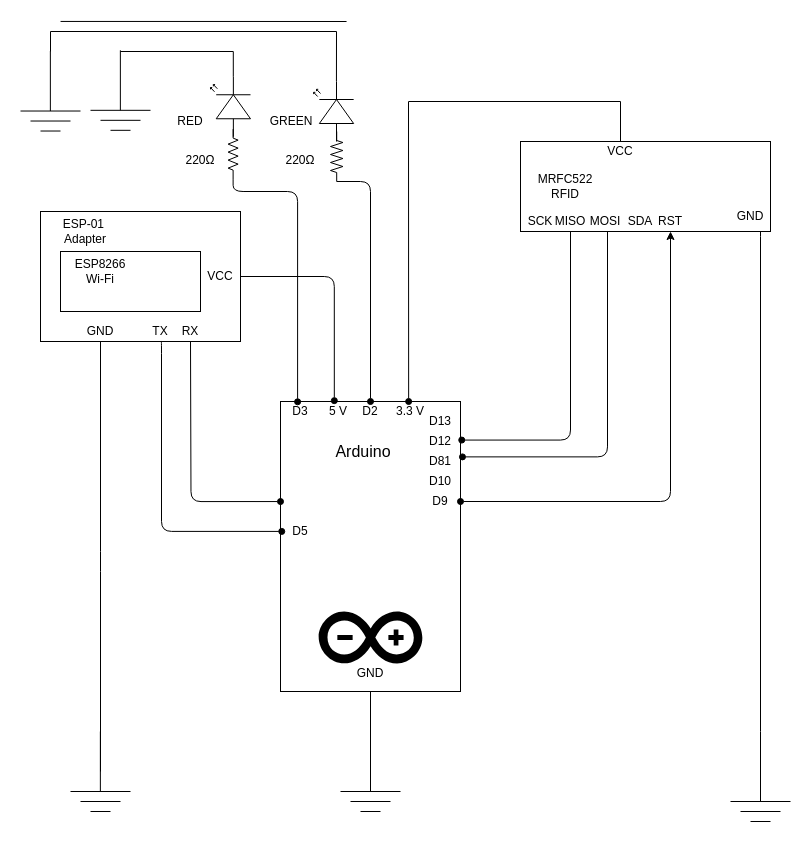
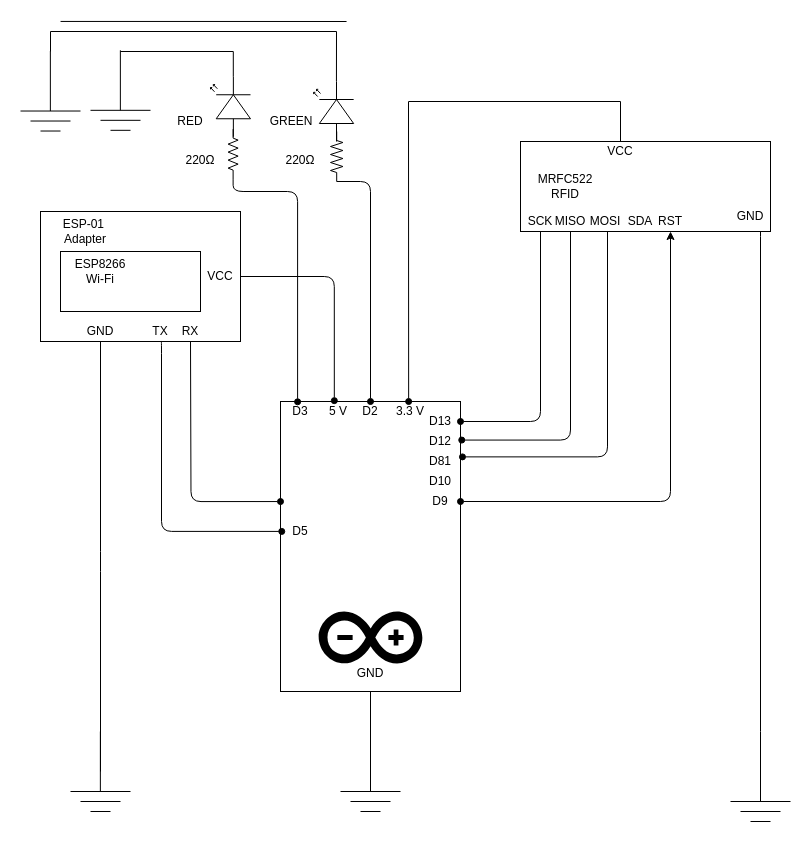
edge "SCK" -> "D13": added
node "Arduino": removed
